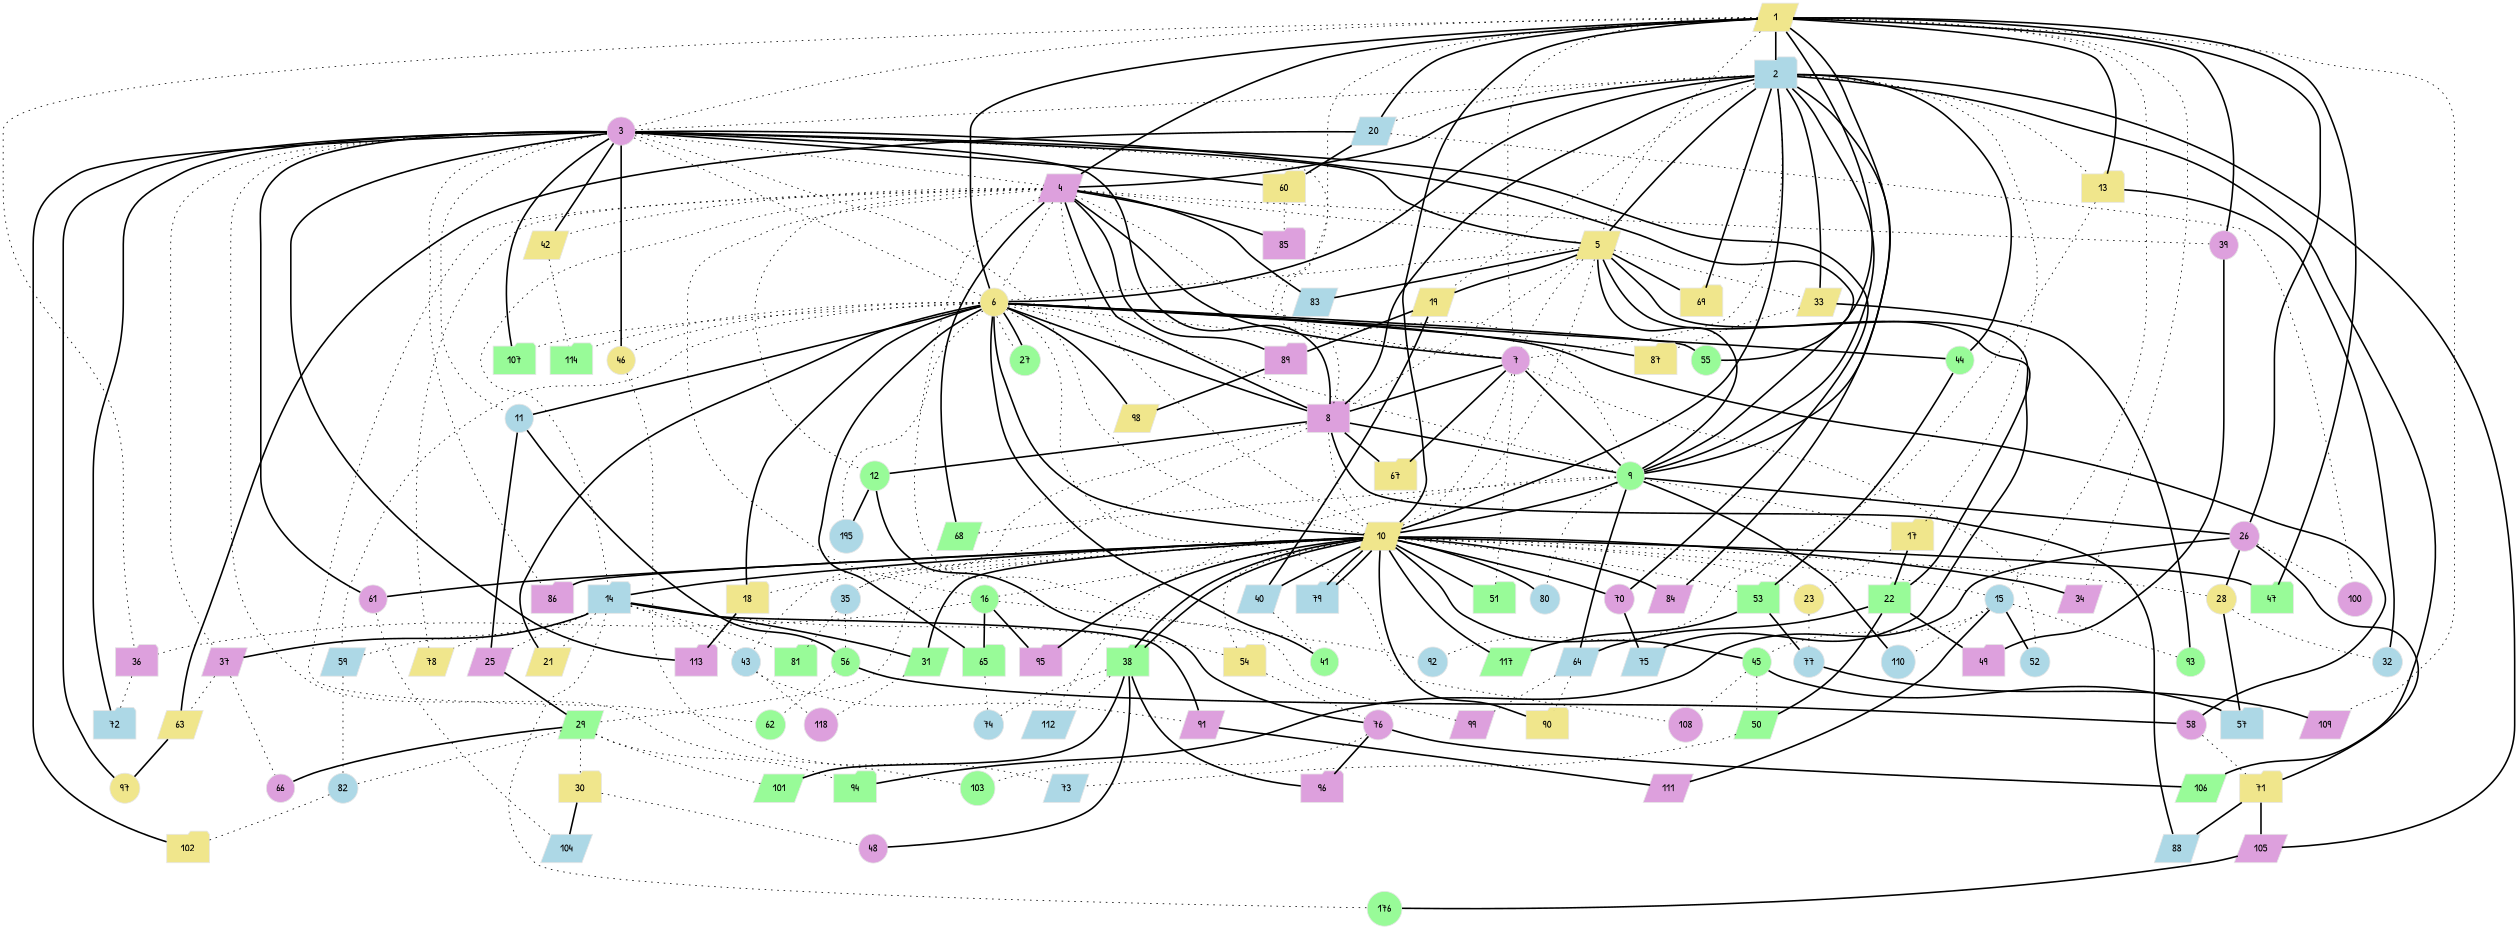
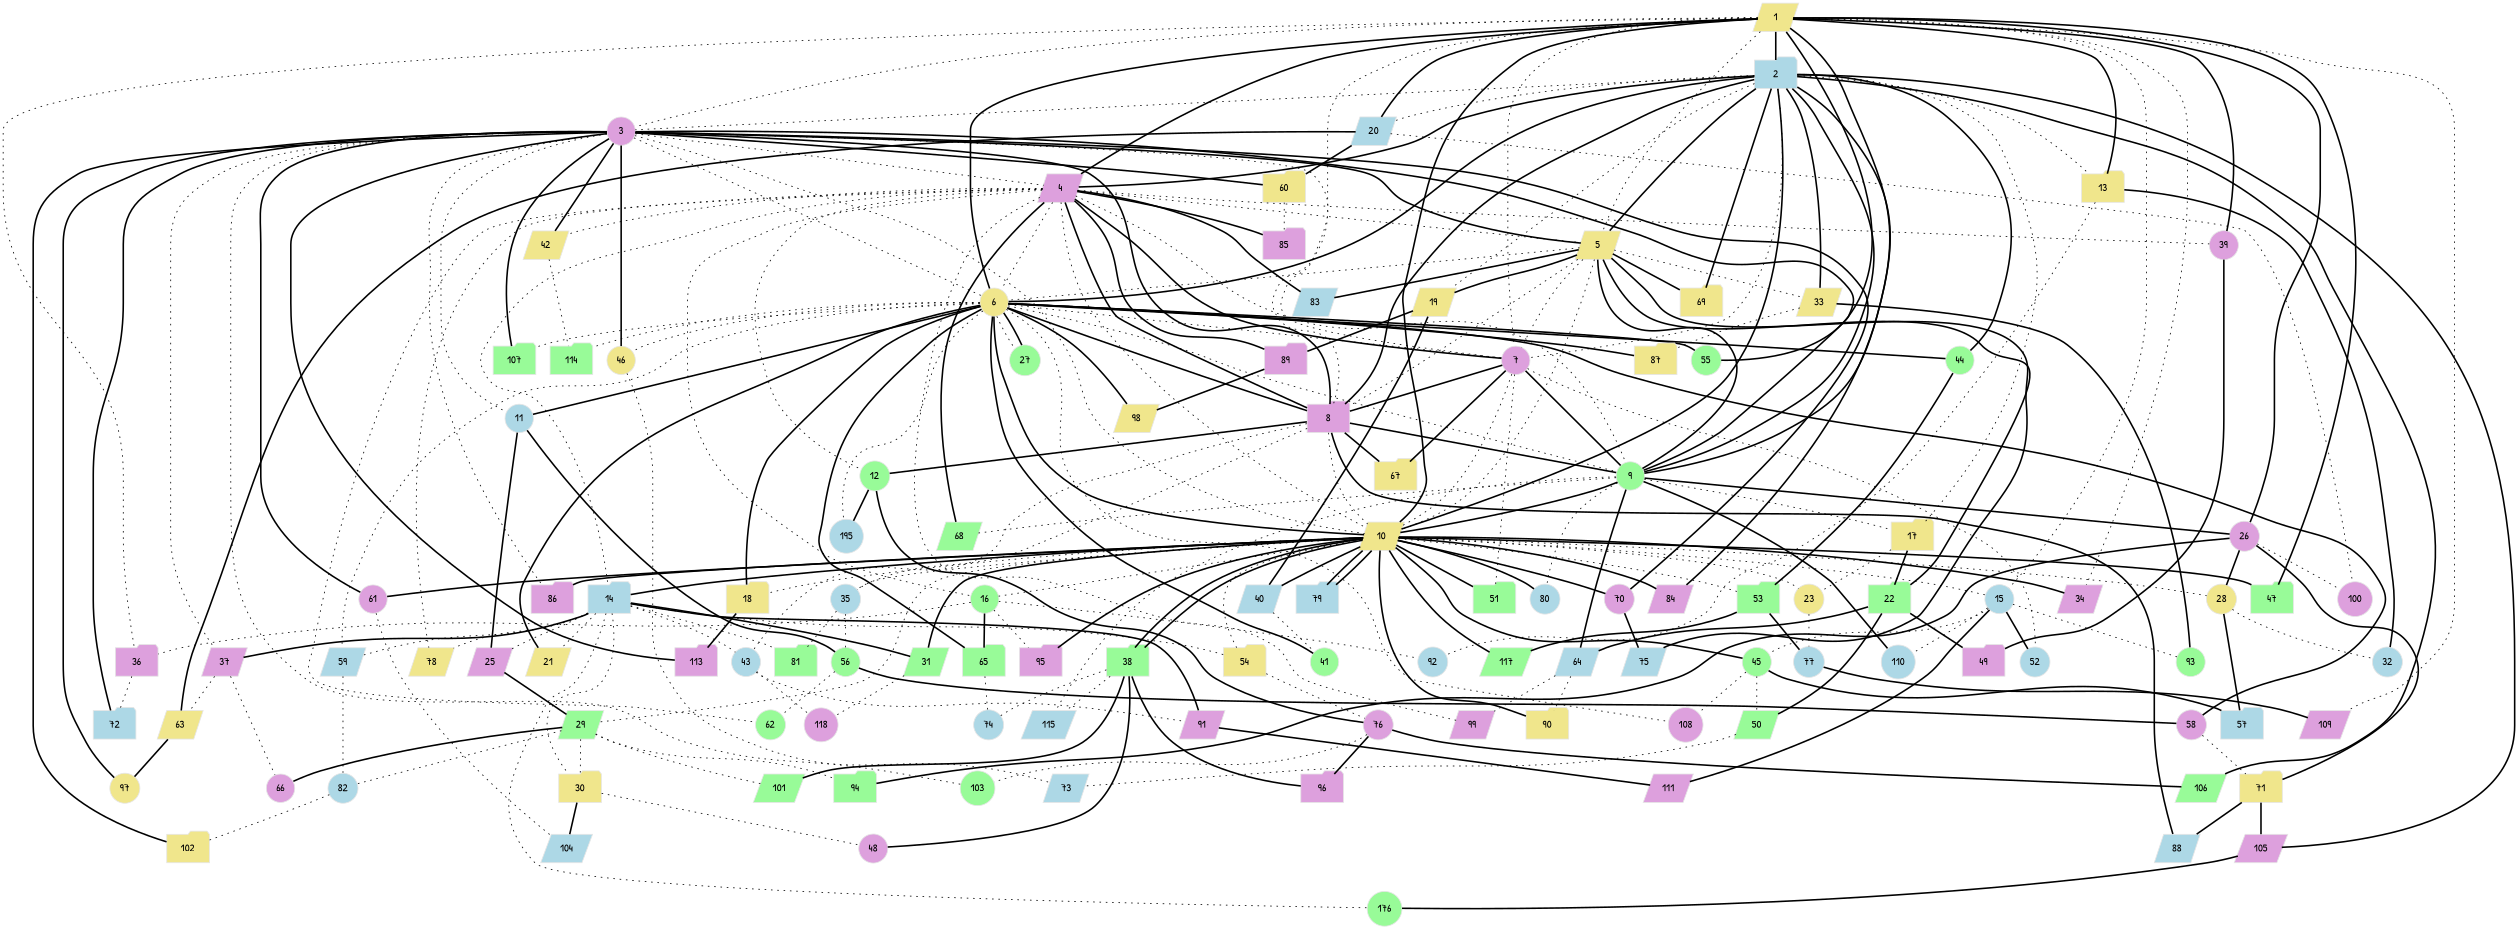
edge "16" -- "95": style bold -> dotted
edge "14" -- "30": added
node "112": label "112" -> "115"
